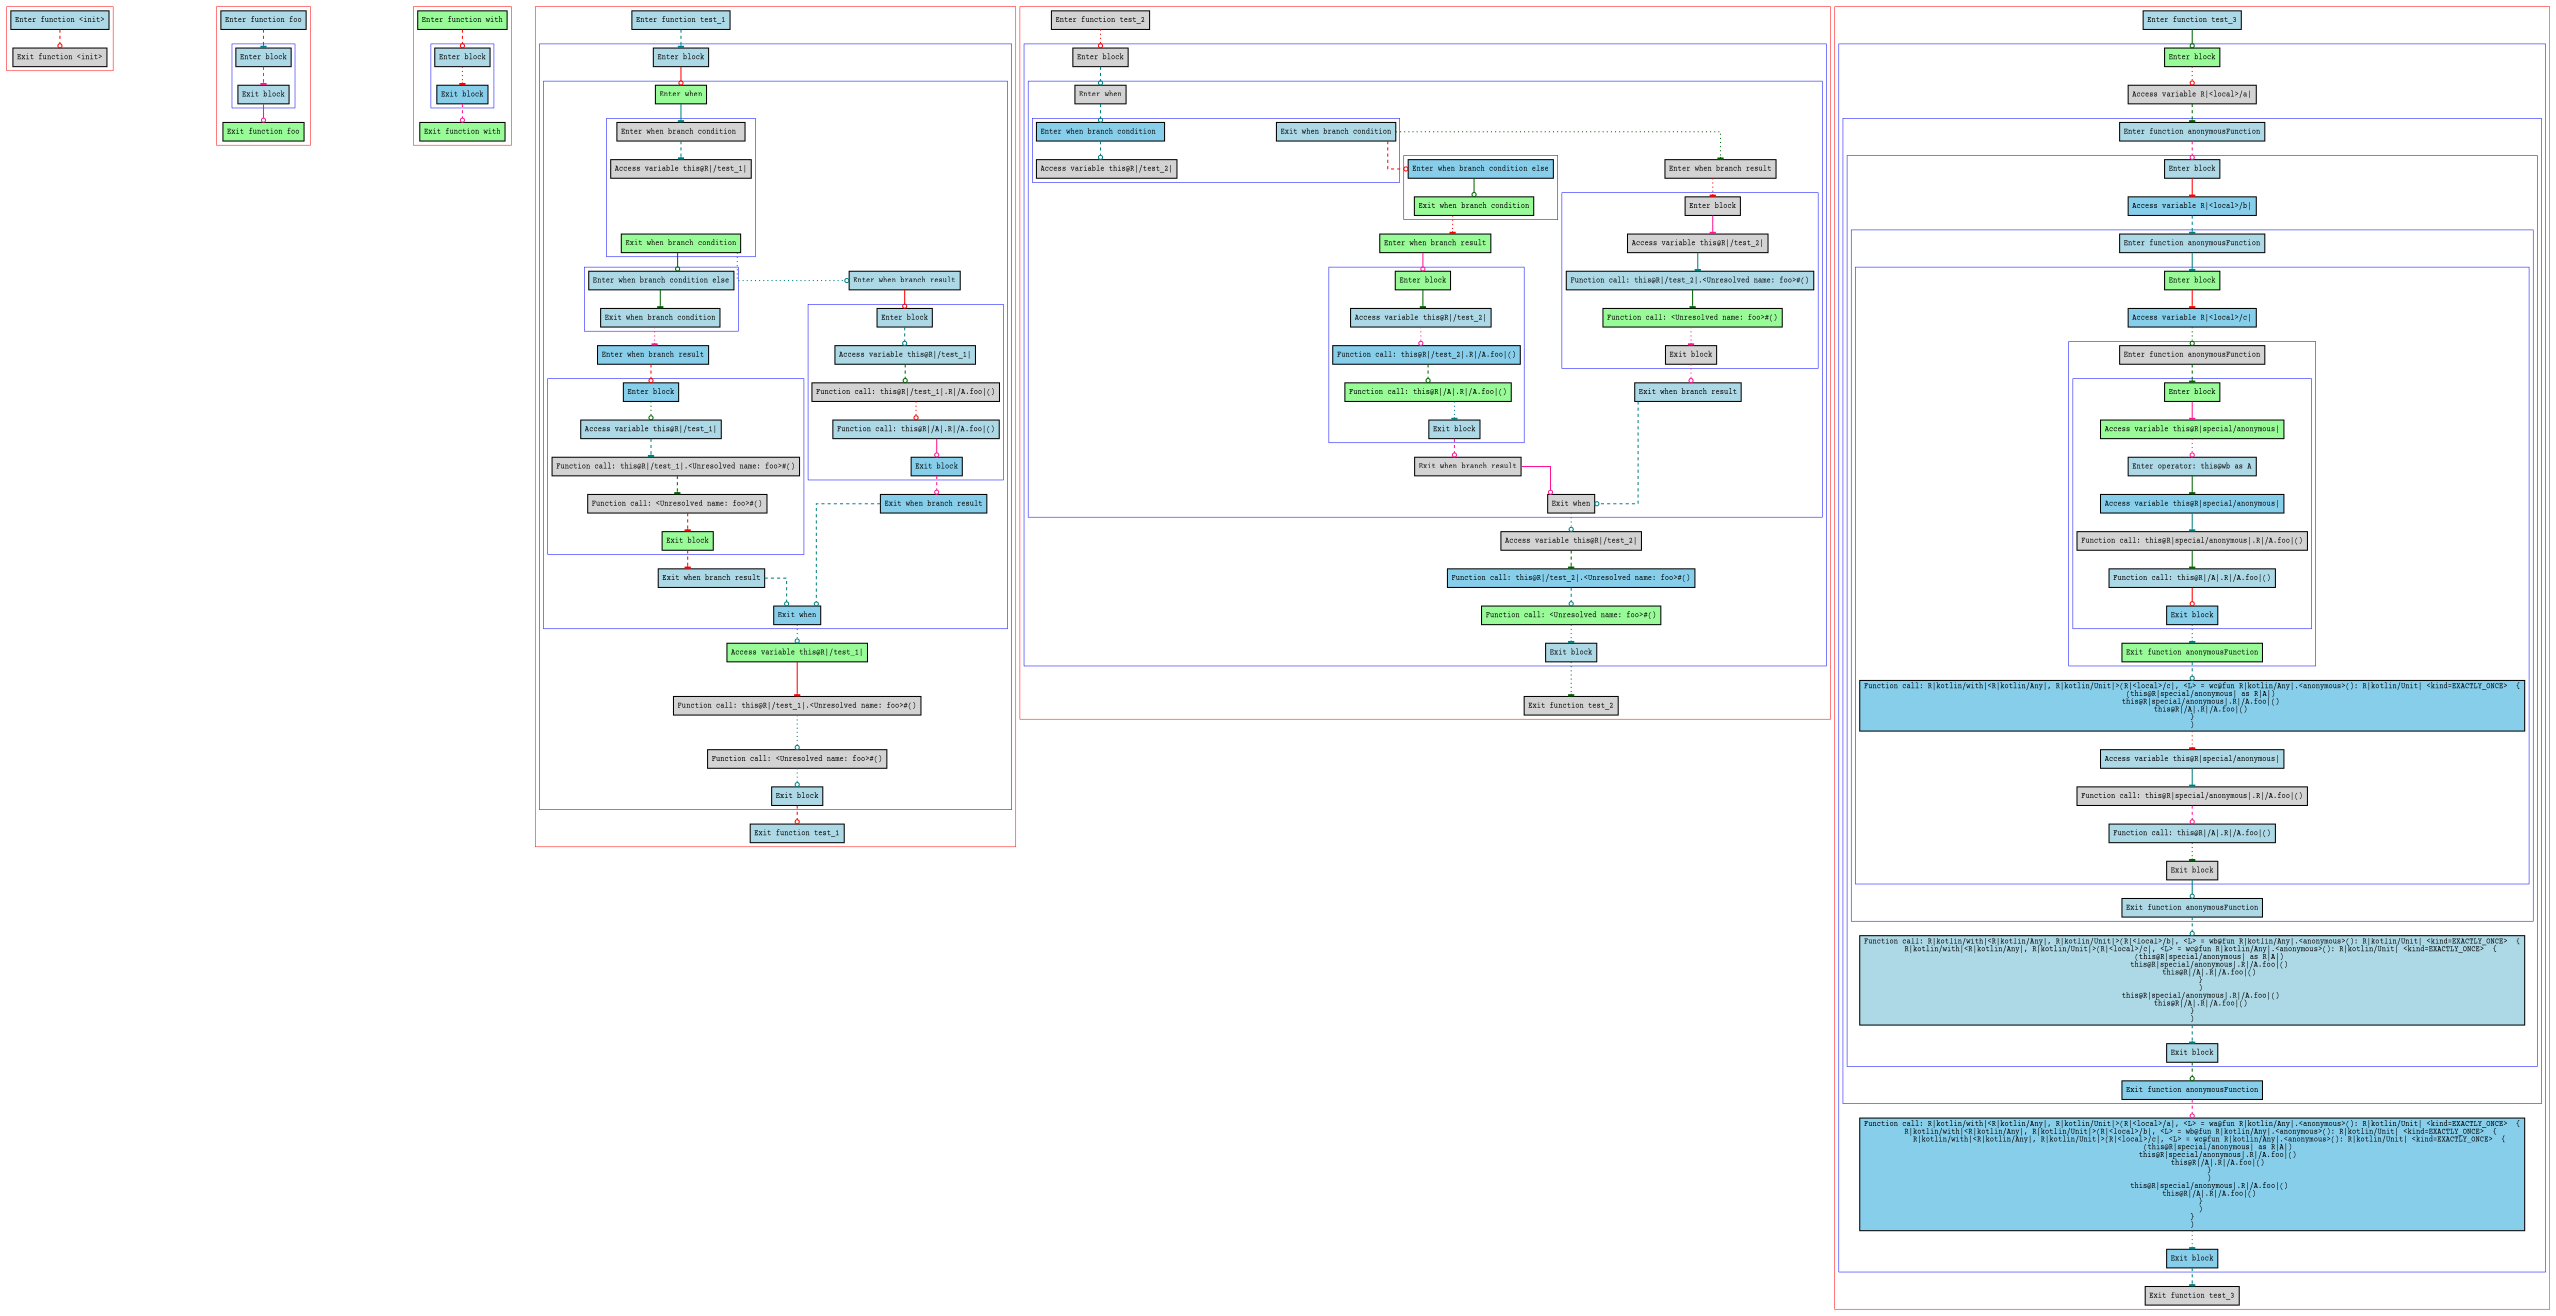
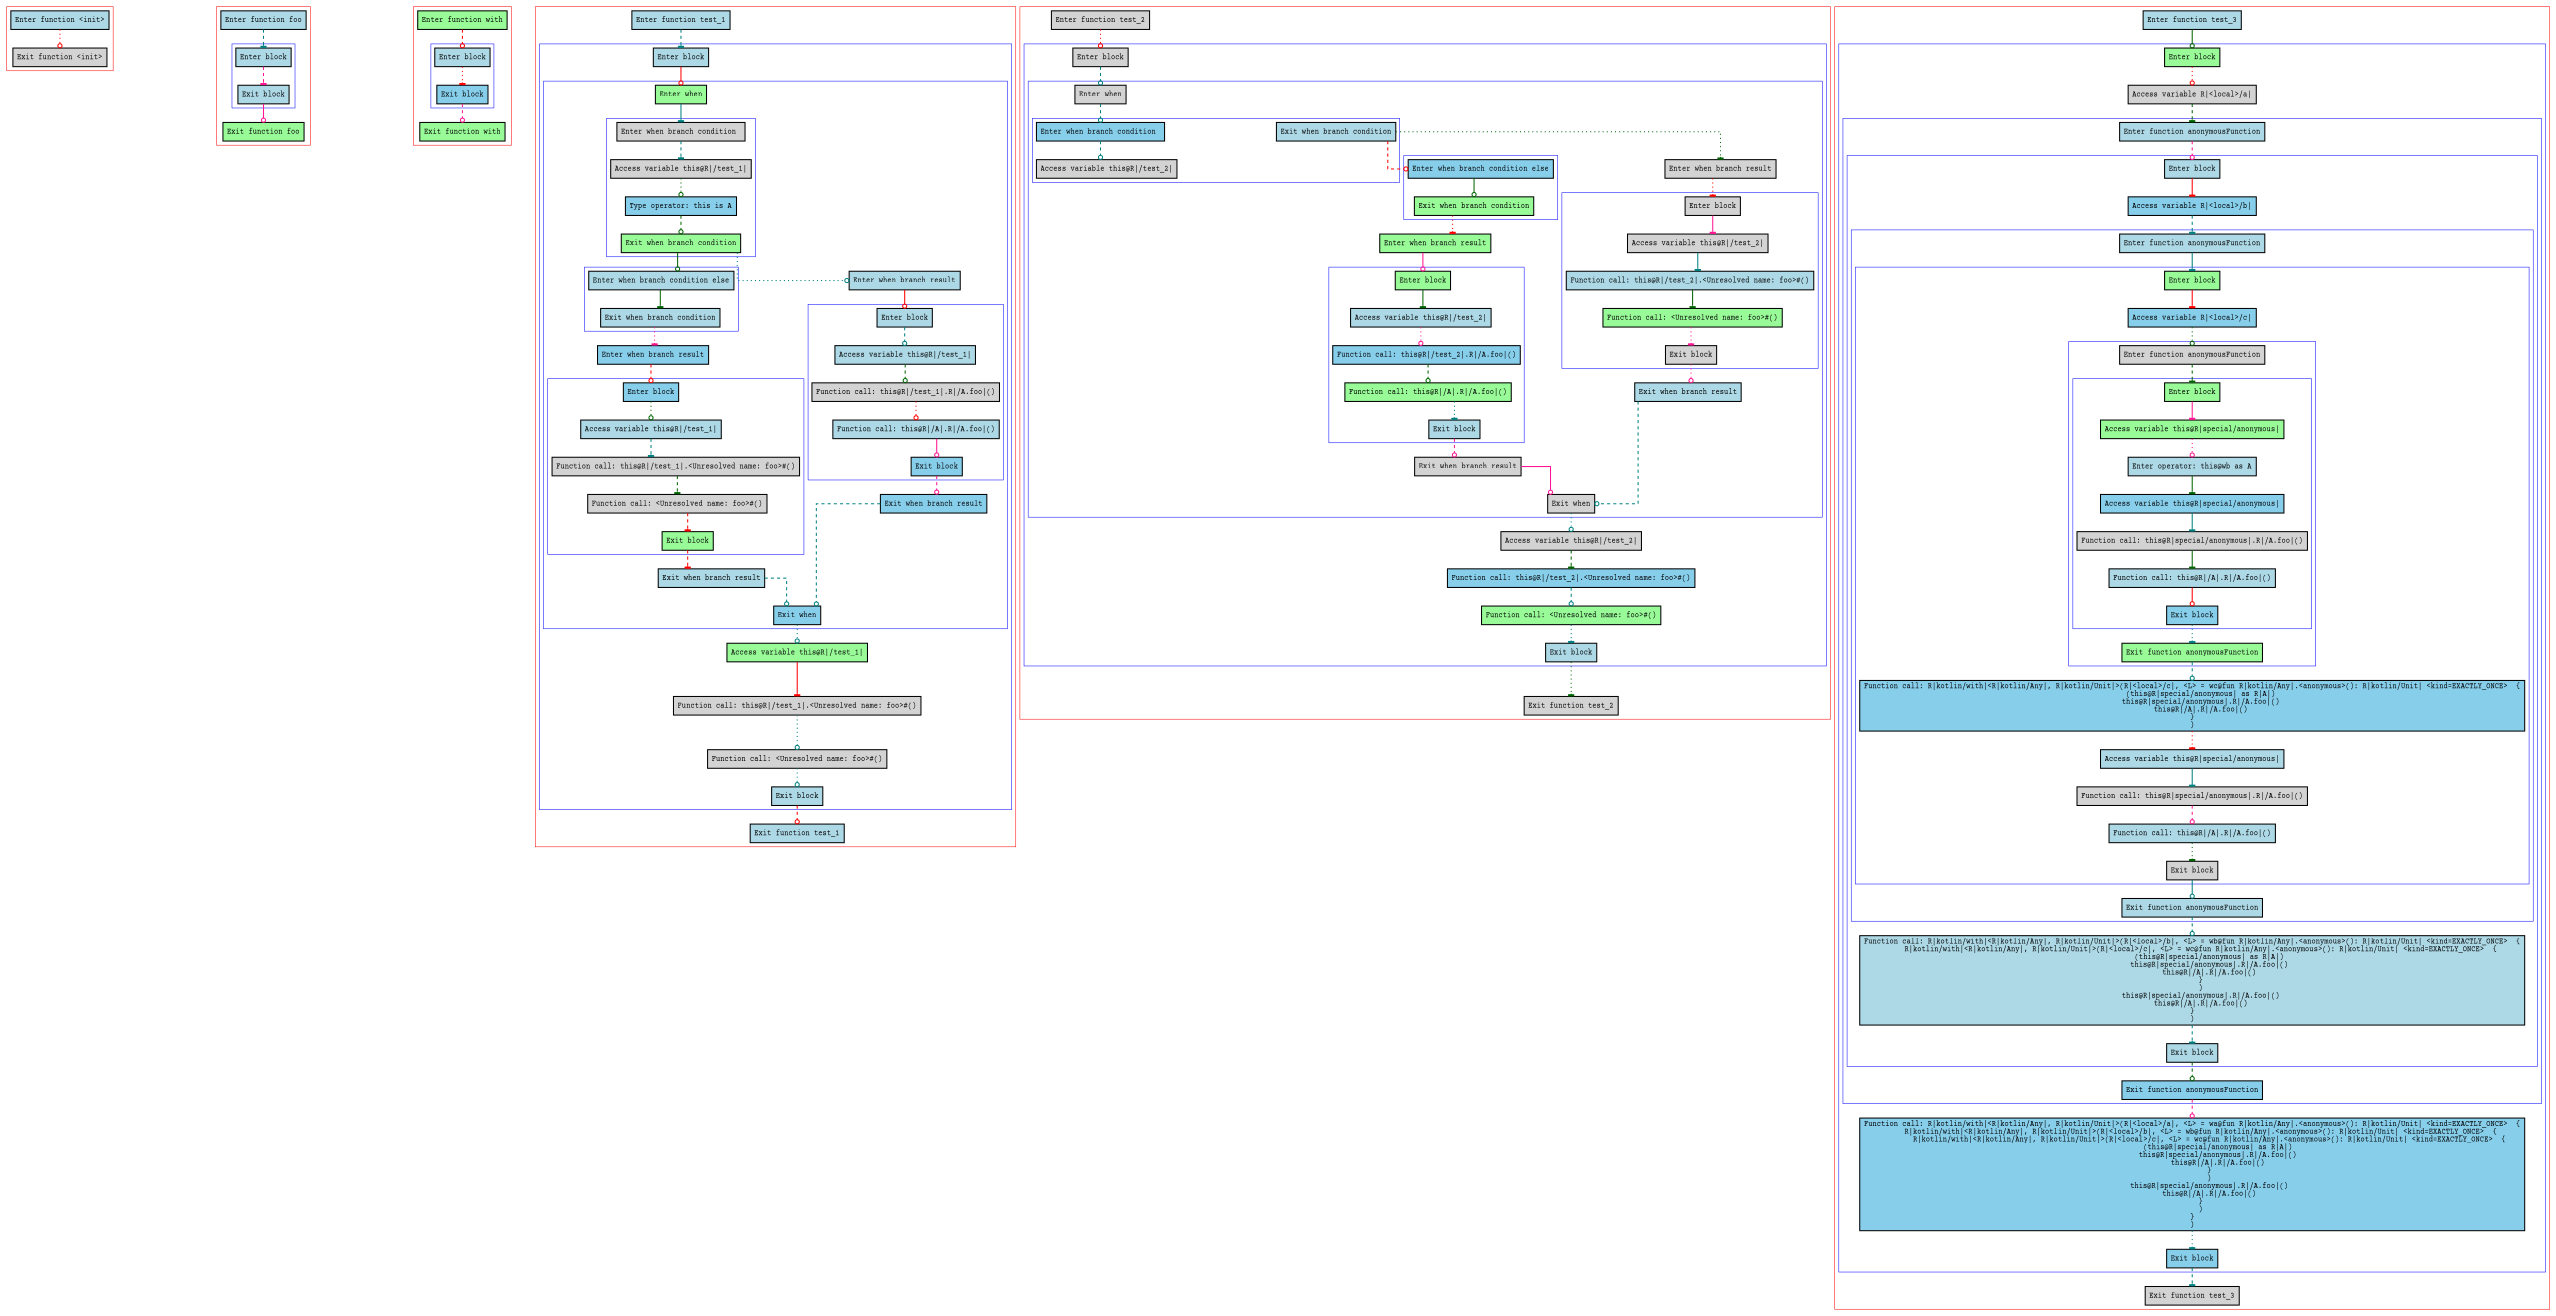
edge "Enter function <init>" -> "Exit function <init>": style dashed -> dotted
node "Type operator: this is A": added
